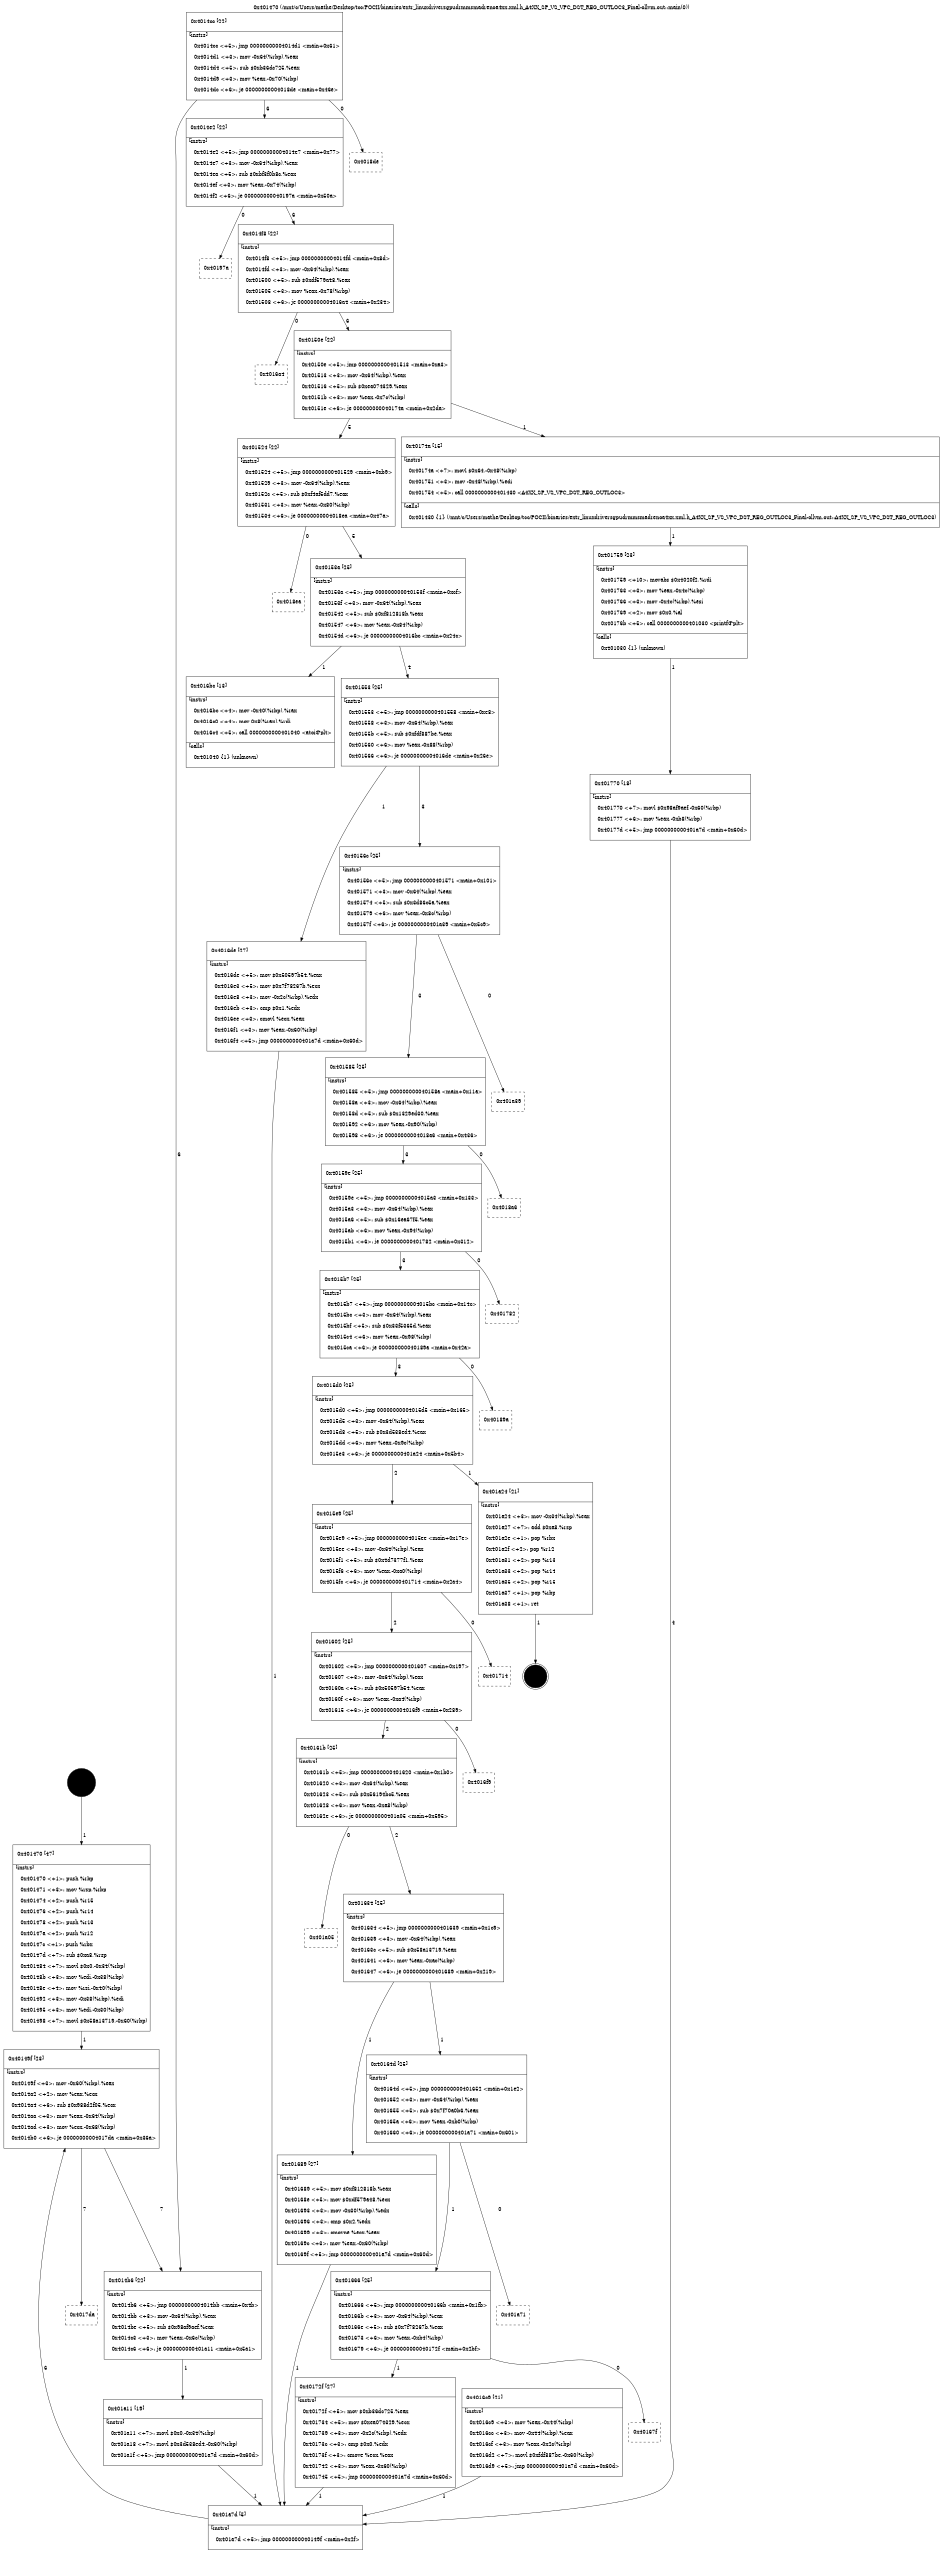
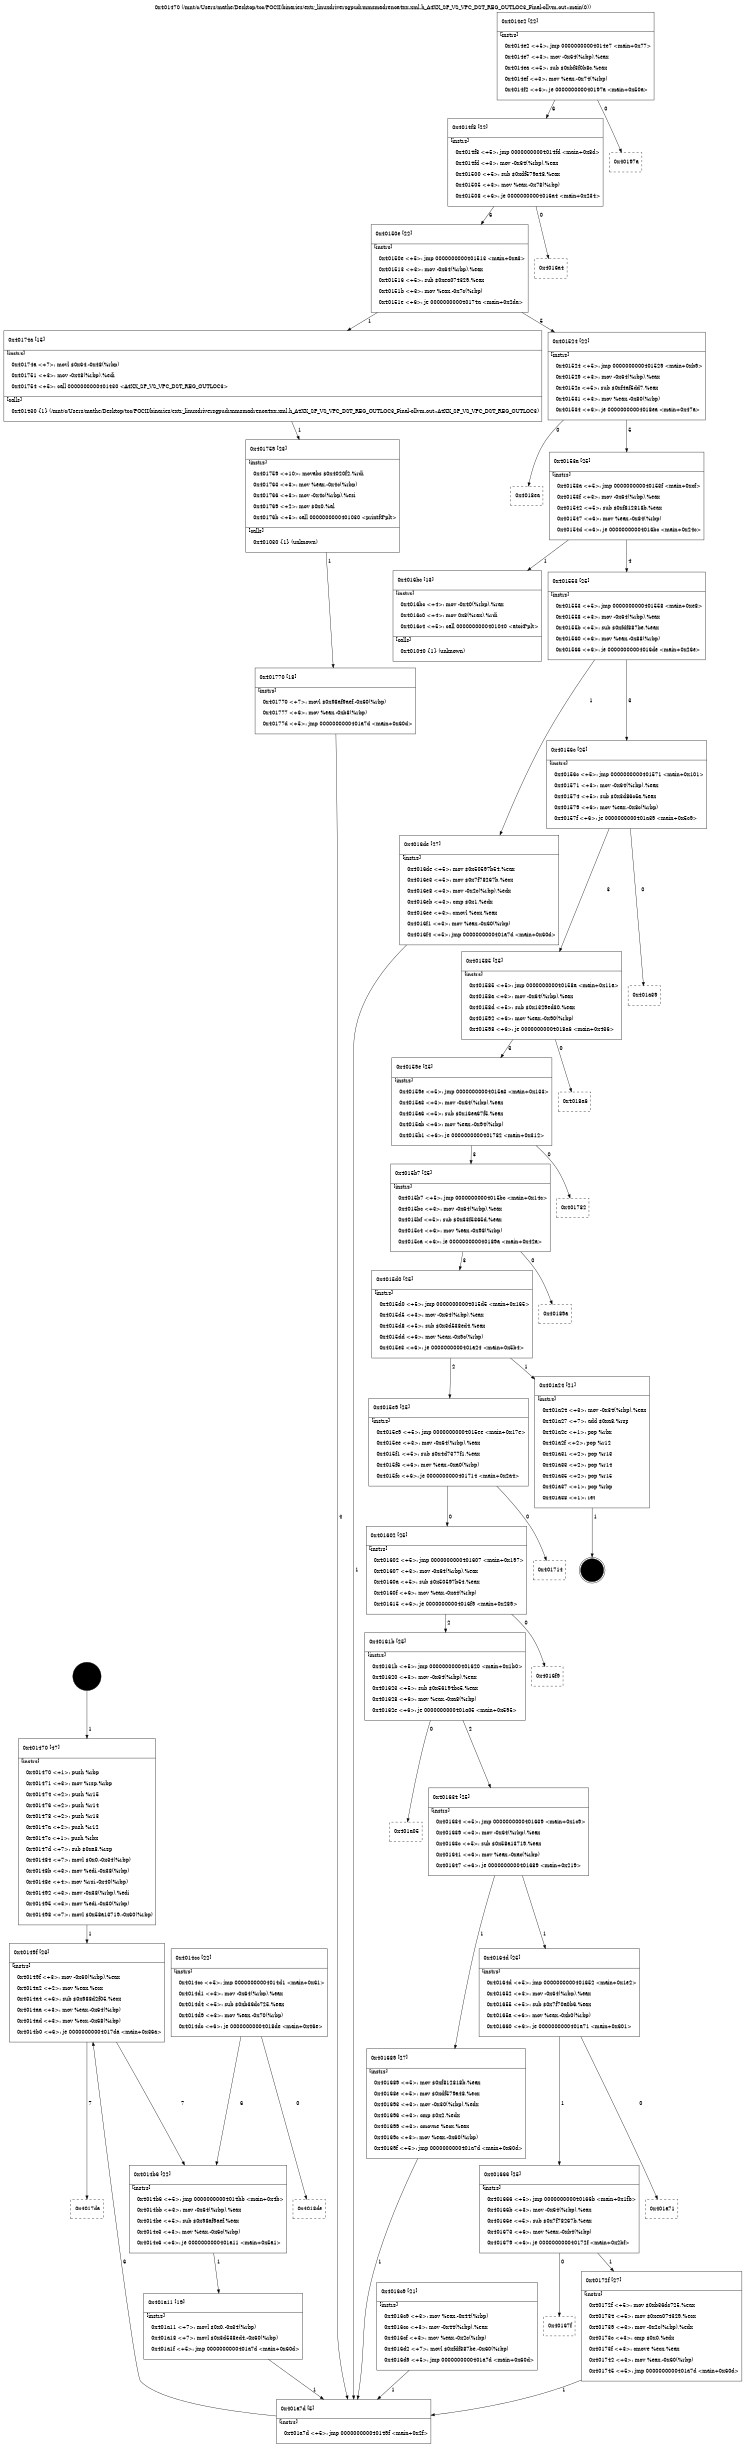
edge "0x4014cc [22]" -> "0x4014e2 [22]": removed, label "6"
edge "0x4015e9 [25]" -> "0x401602 [25]": label " 2" -> " 0"
